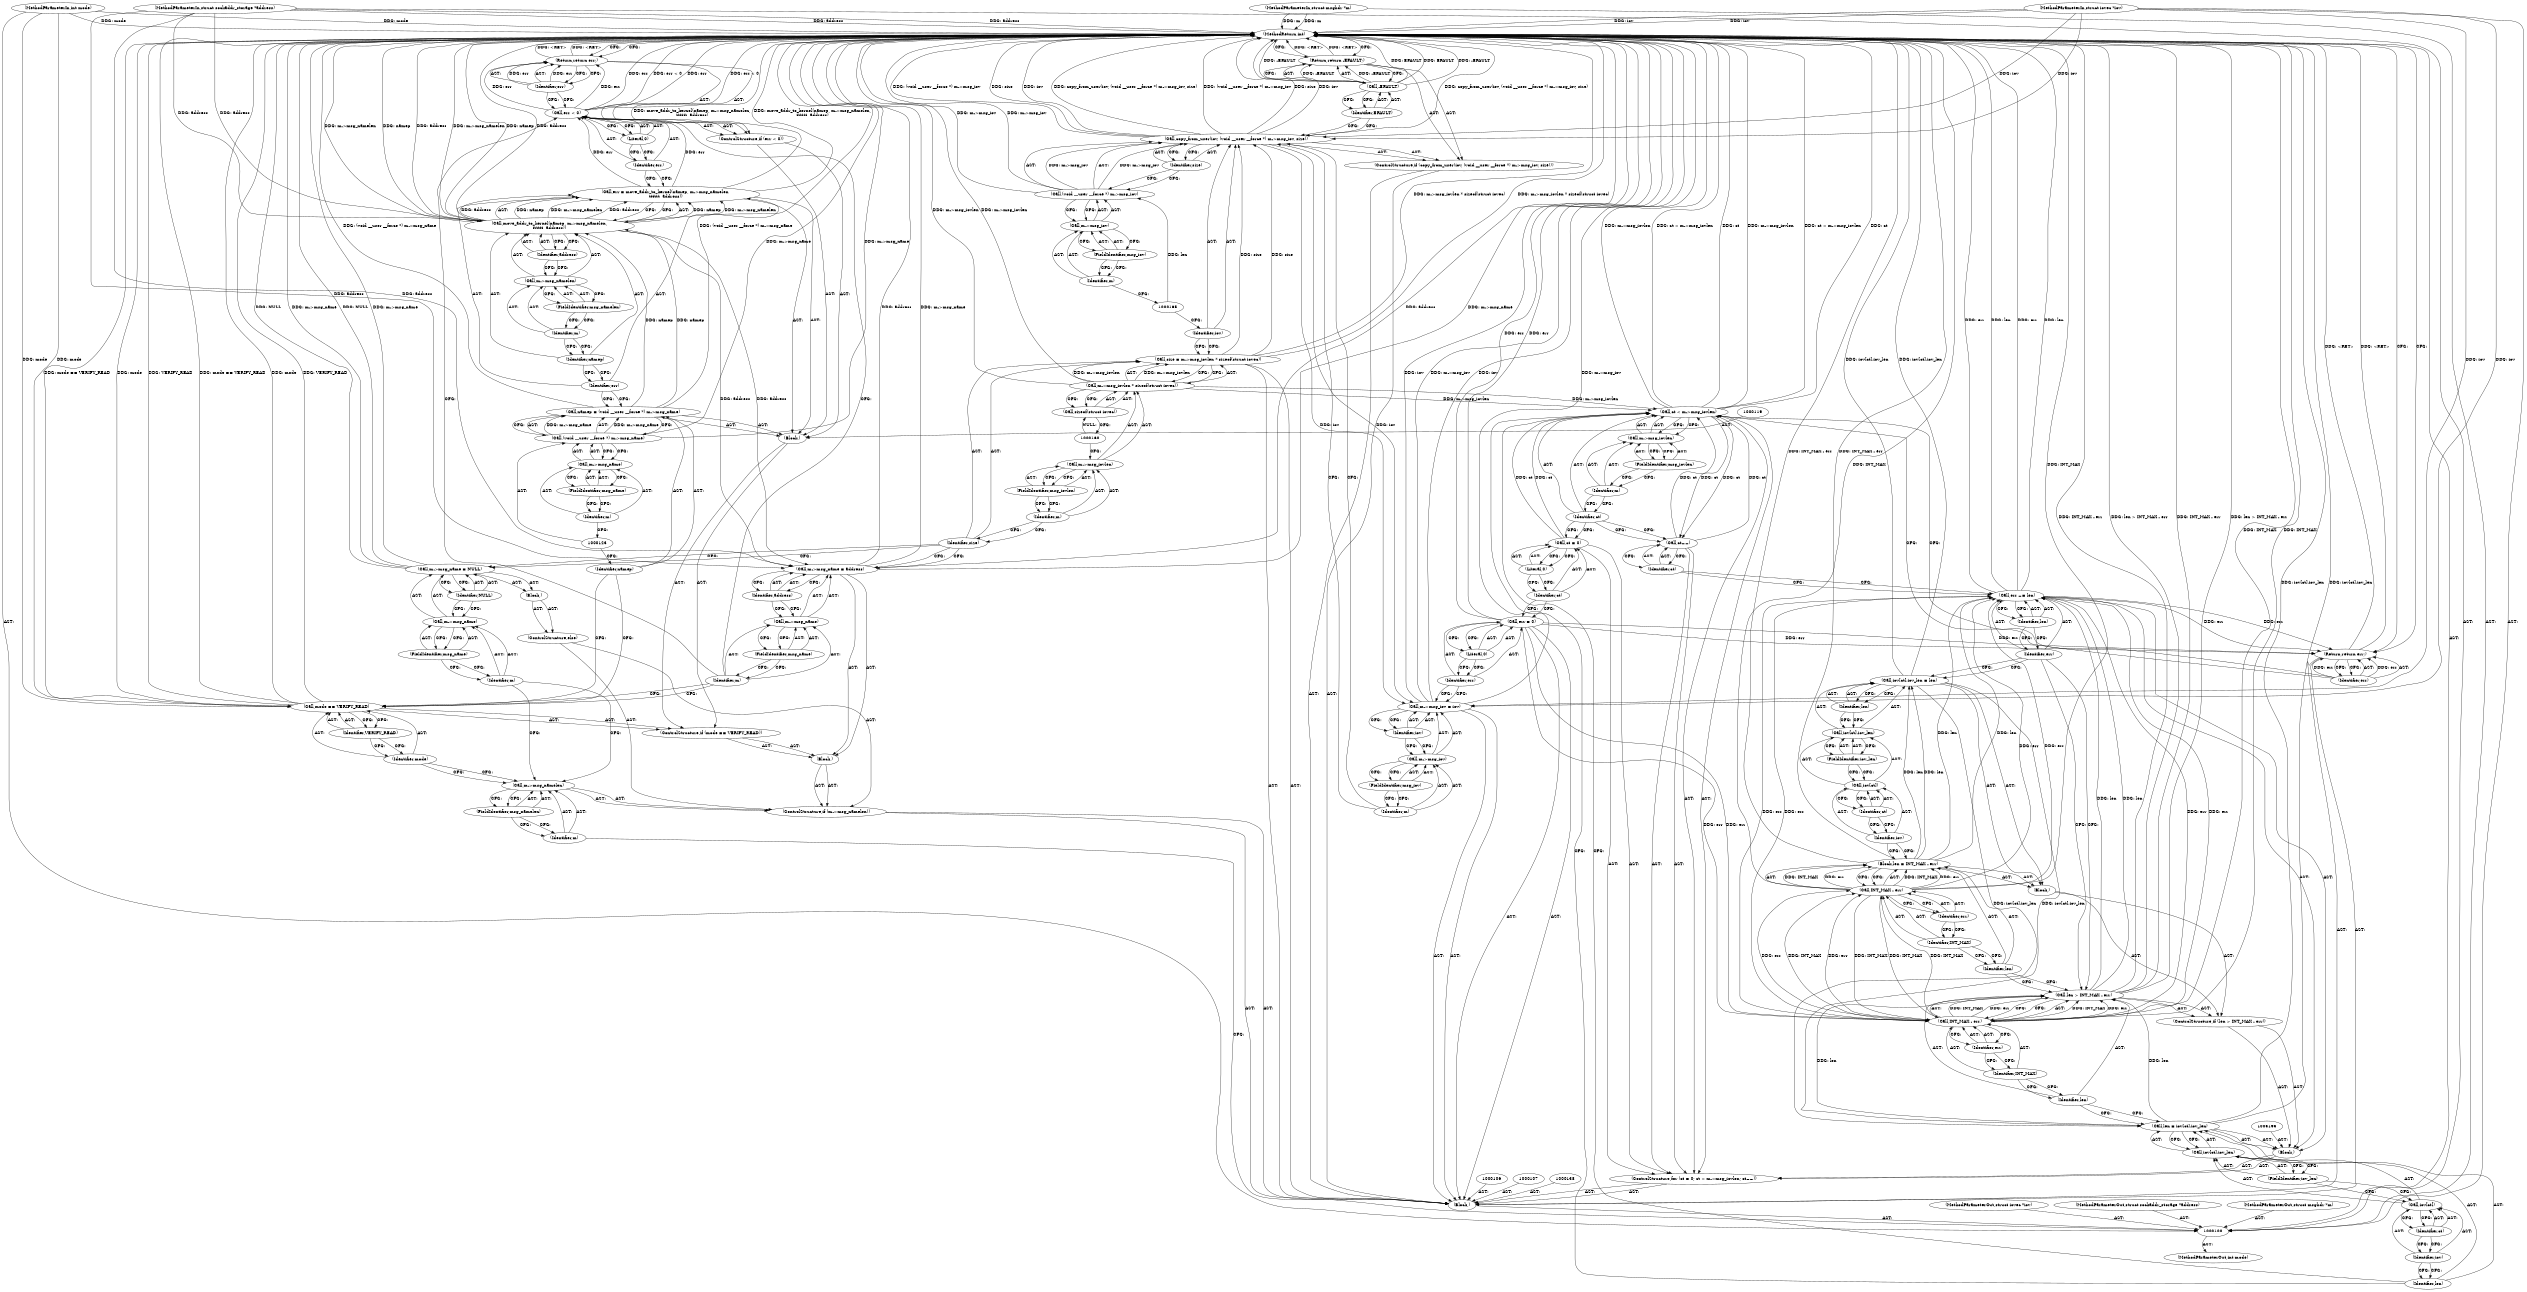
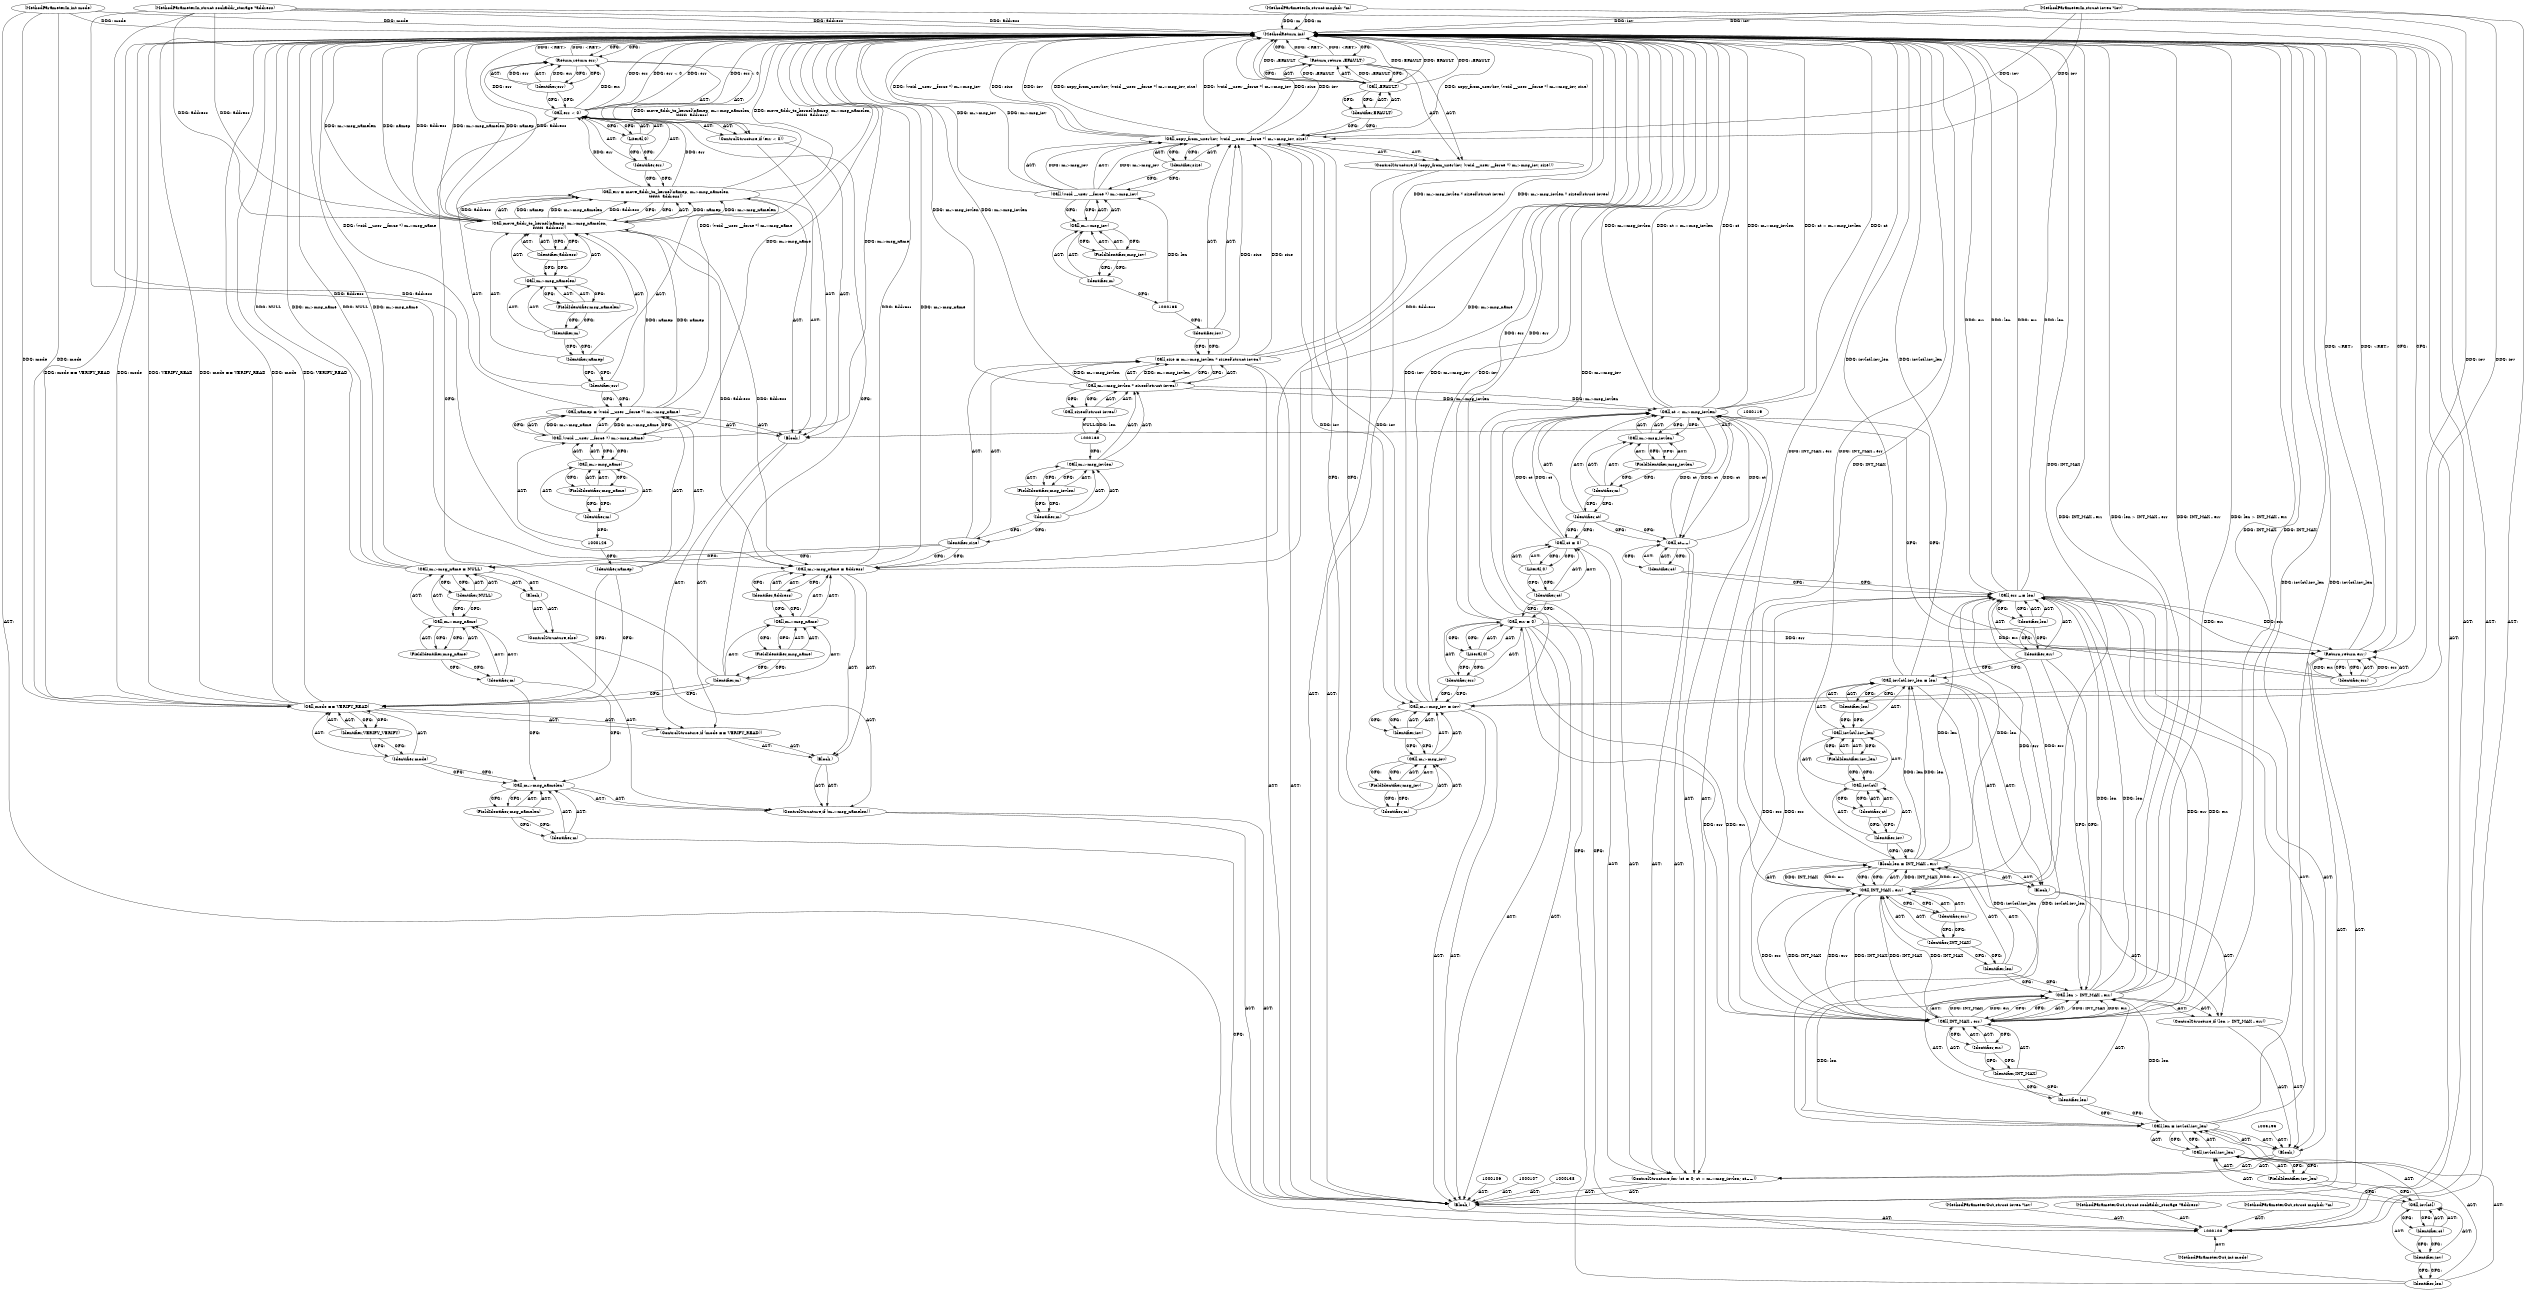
edge "(Call,sizeof(struct iovec))" -> "1000160": label "CFG: " -> "DDG: len"
node "(Identifier,VERIFY_READ)": label "(Identifier,VERIFY_READ)" -> "(Identifier,VERIFY_VERIFY)"
edge "1000100" -> "(MethodParameterOut,int mode)": reversed
